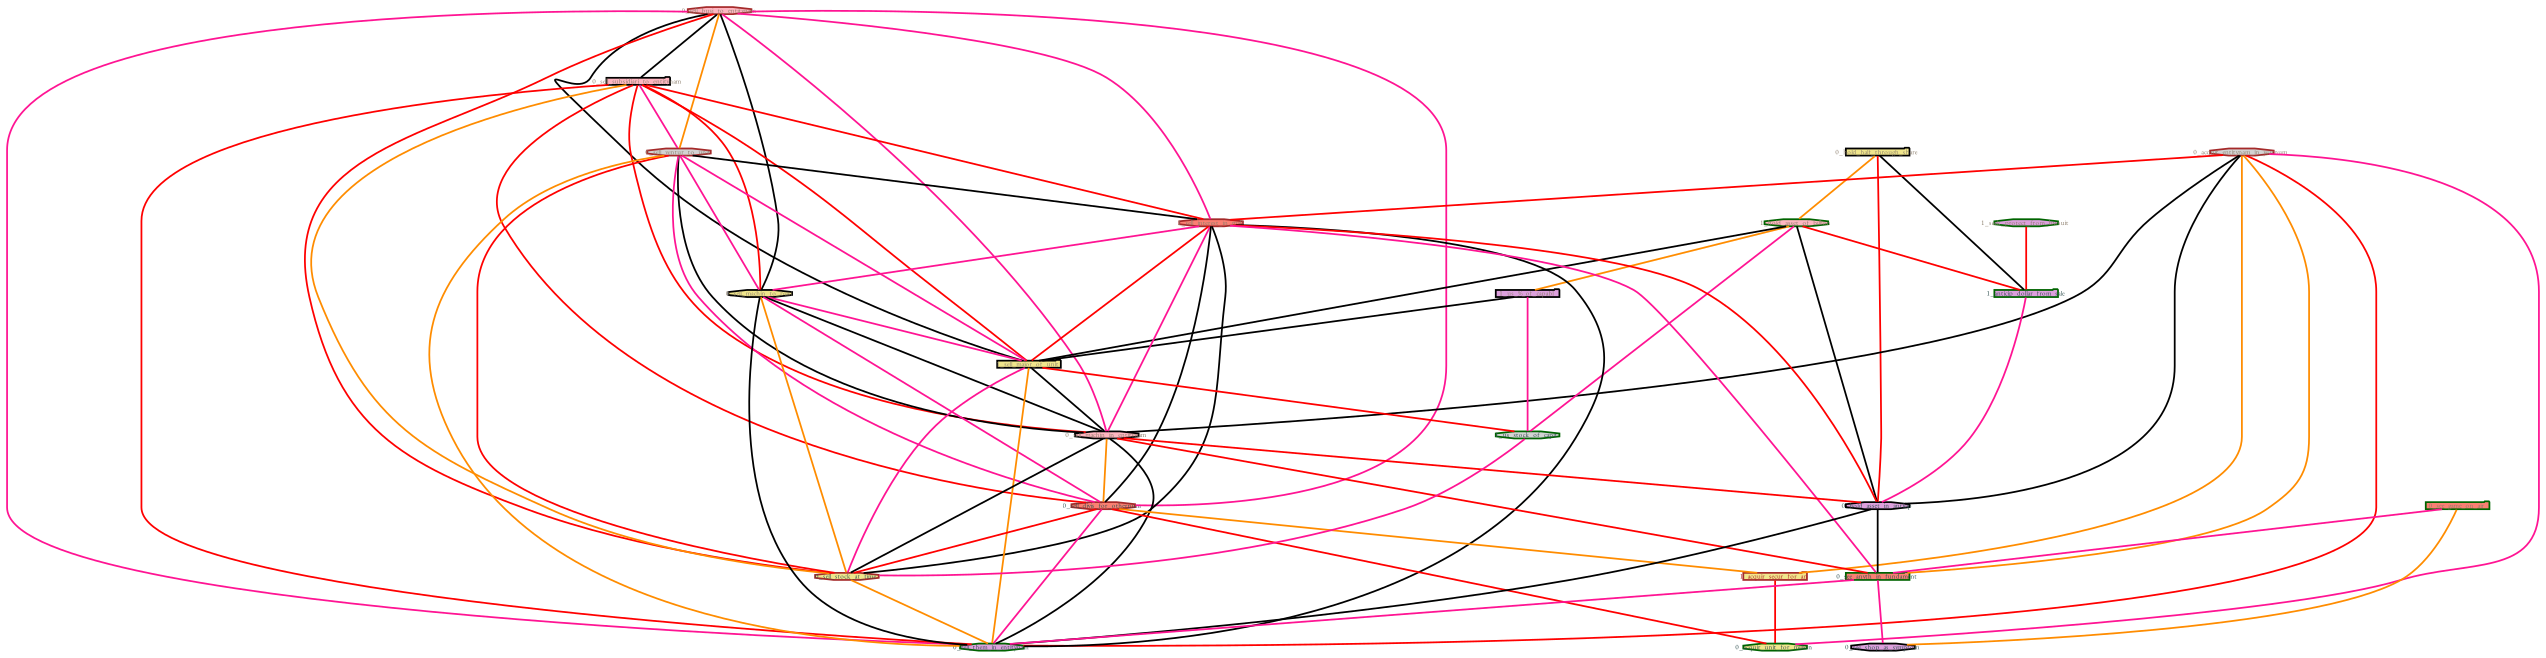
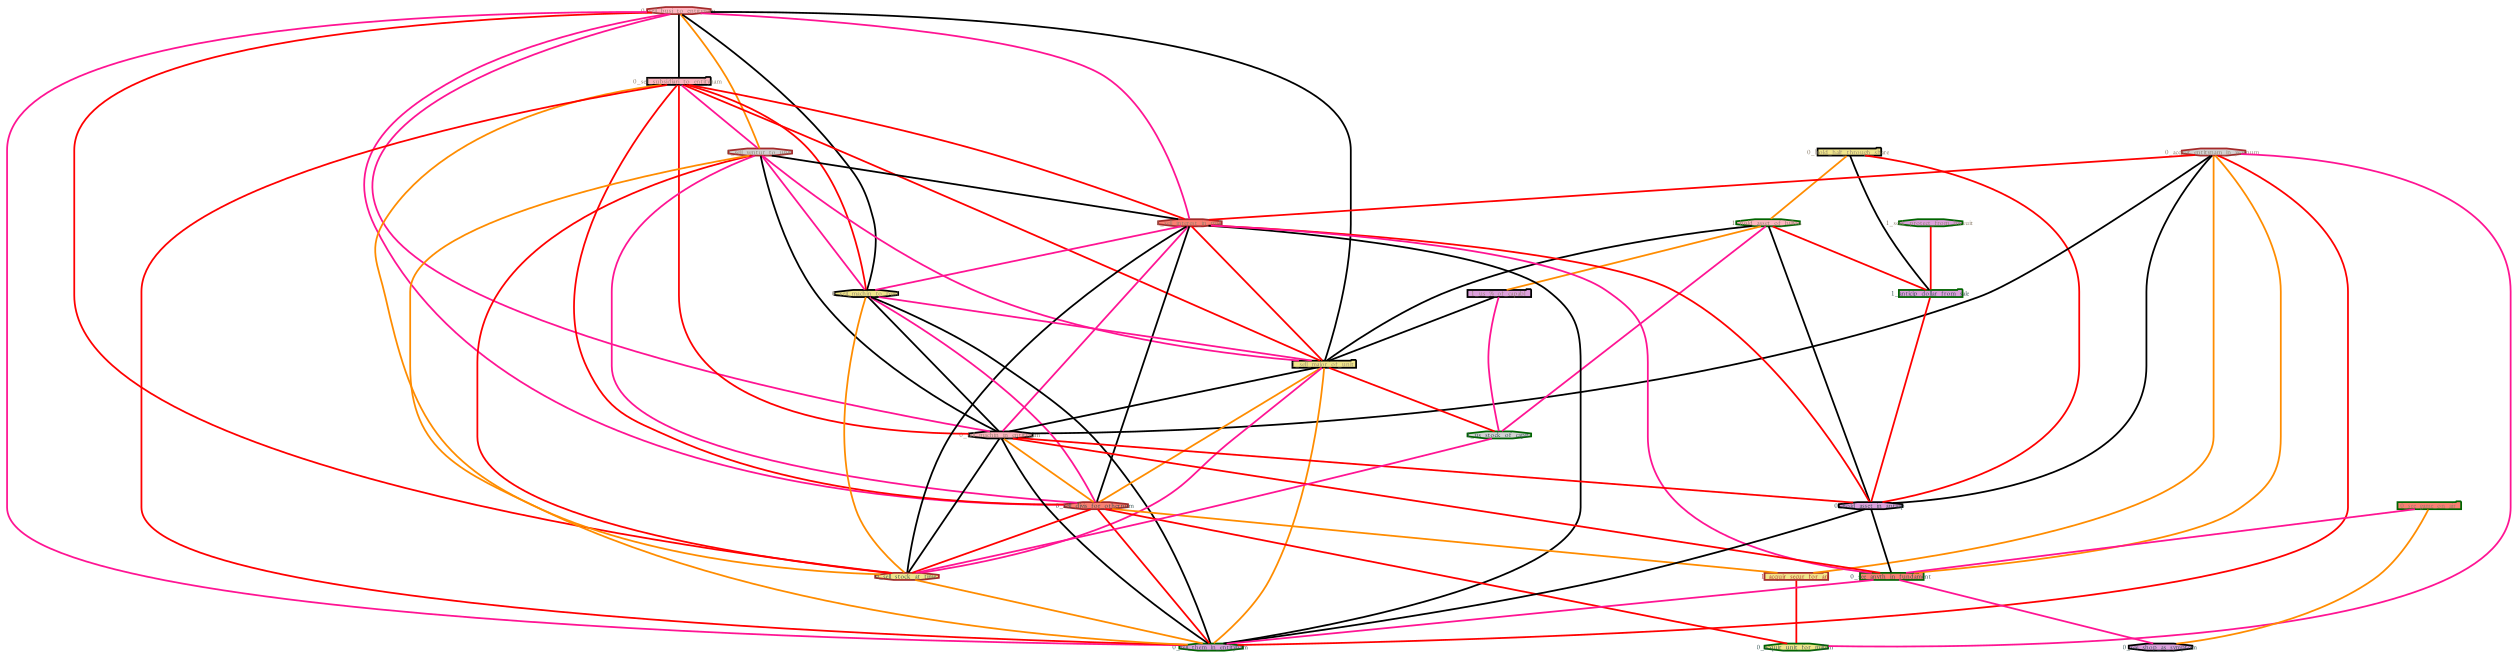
edge "1_sell_major_of_unit" -- "0_sell_divis_for_othernum": added
edge "1_anticip_dollar_from_sale" -- "0_hold_asset_in_anticip": color deeppink -> red
edge "0_sell_divis_for_othernum" -- "0_sell_them_in_entitynam": color deeppink -> red
